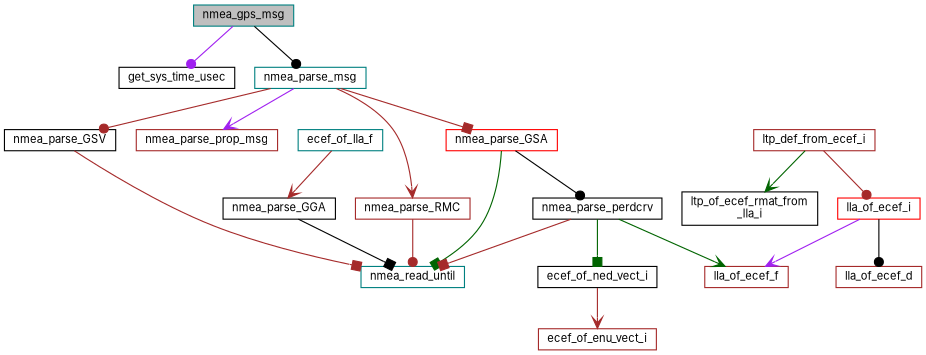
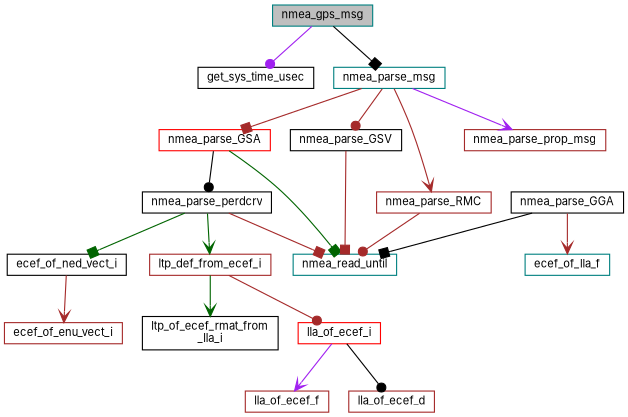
edge "nmea_gps_msg" -> "nmea_parse_msg": arrowhead dot -> box
edge "ecef_of_lla_f" -> "nmea_parse_GGA": reversed
edge "nmea_parse_perdcrv" -> "lla_of_ecef_f": now "nmea_parse_perdcrv" -> "ltp_def_from_ecef_i"
